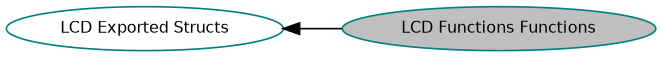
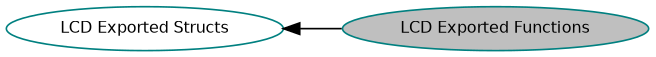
node "LCD Functions Functions": label "LCD Functions Functions" -> "LCD Exported Functions"
